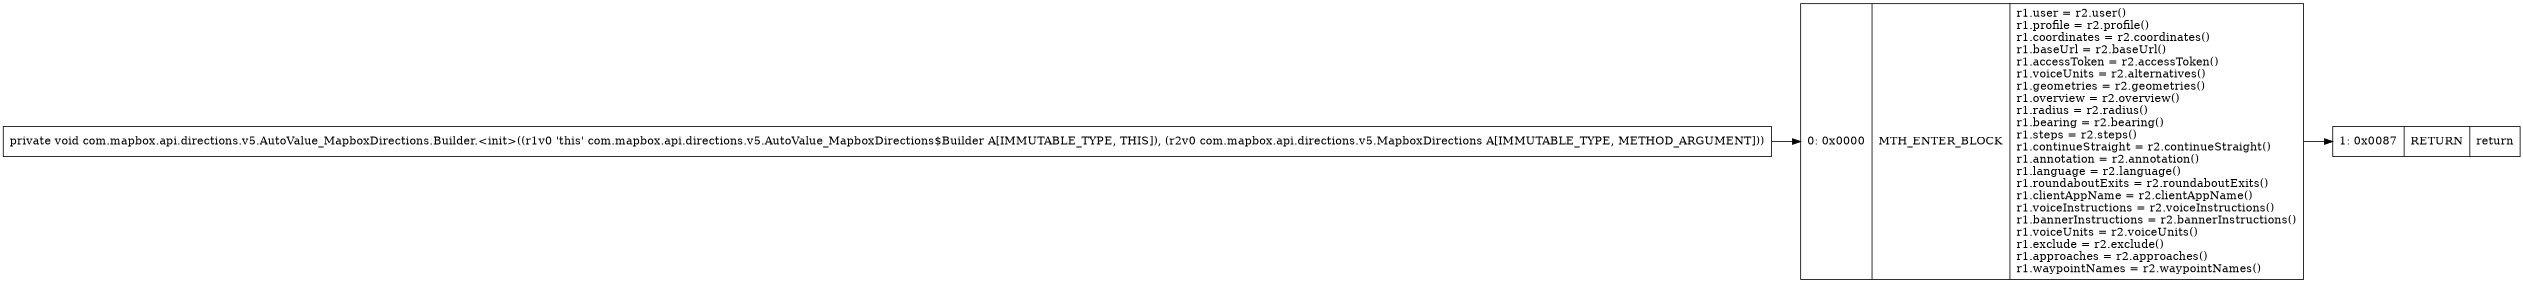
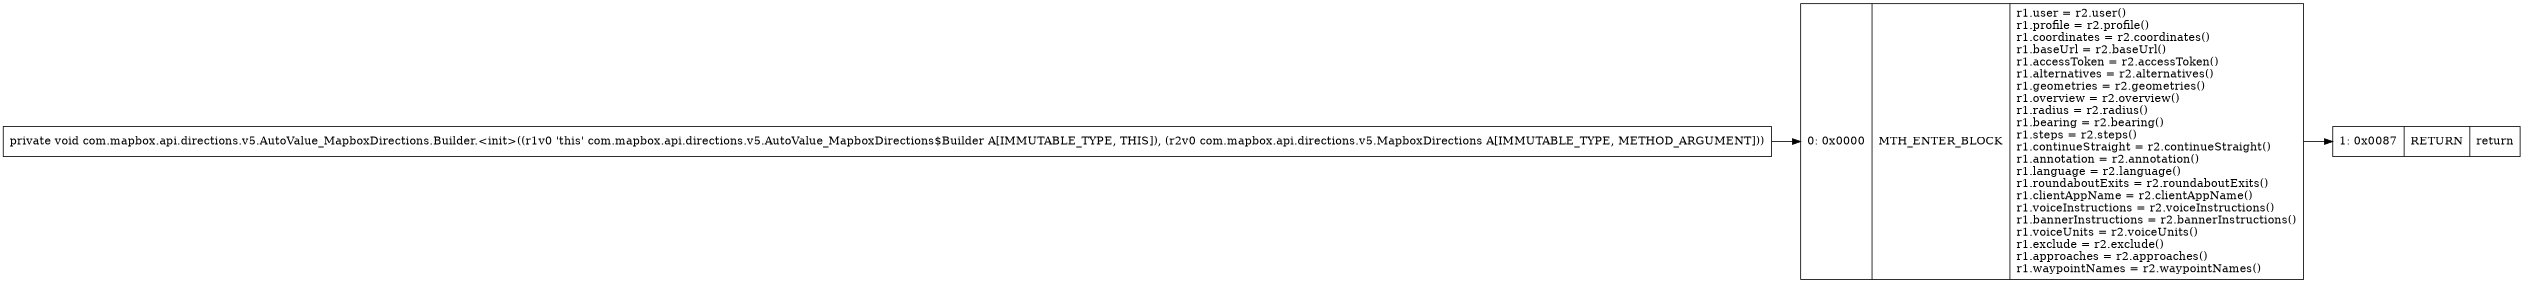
node "0: 0x0000": text "r1.voiceUnits = r2.alternatives()" -> "r1.alternatives = r2.alternatives()"
